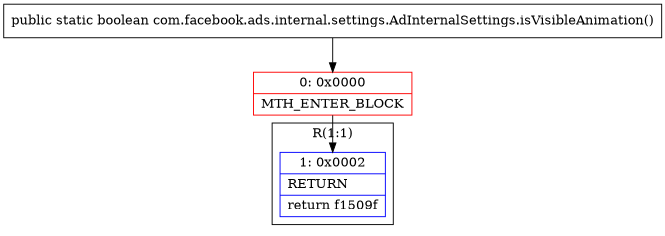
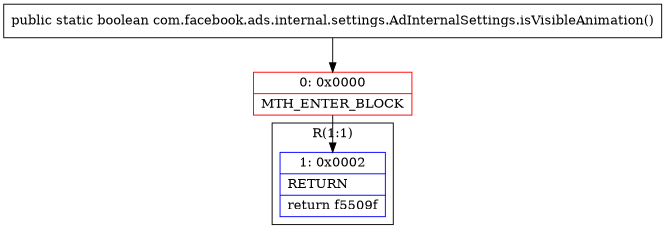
node "1: 0x0002": text "return f1509f" -> "return f5509f"
